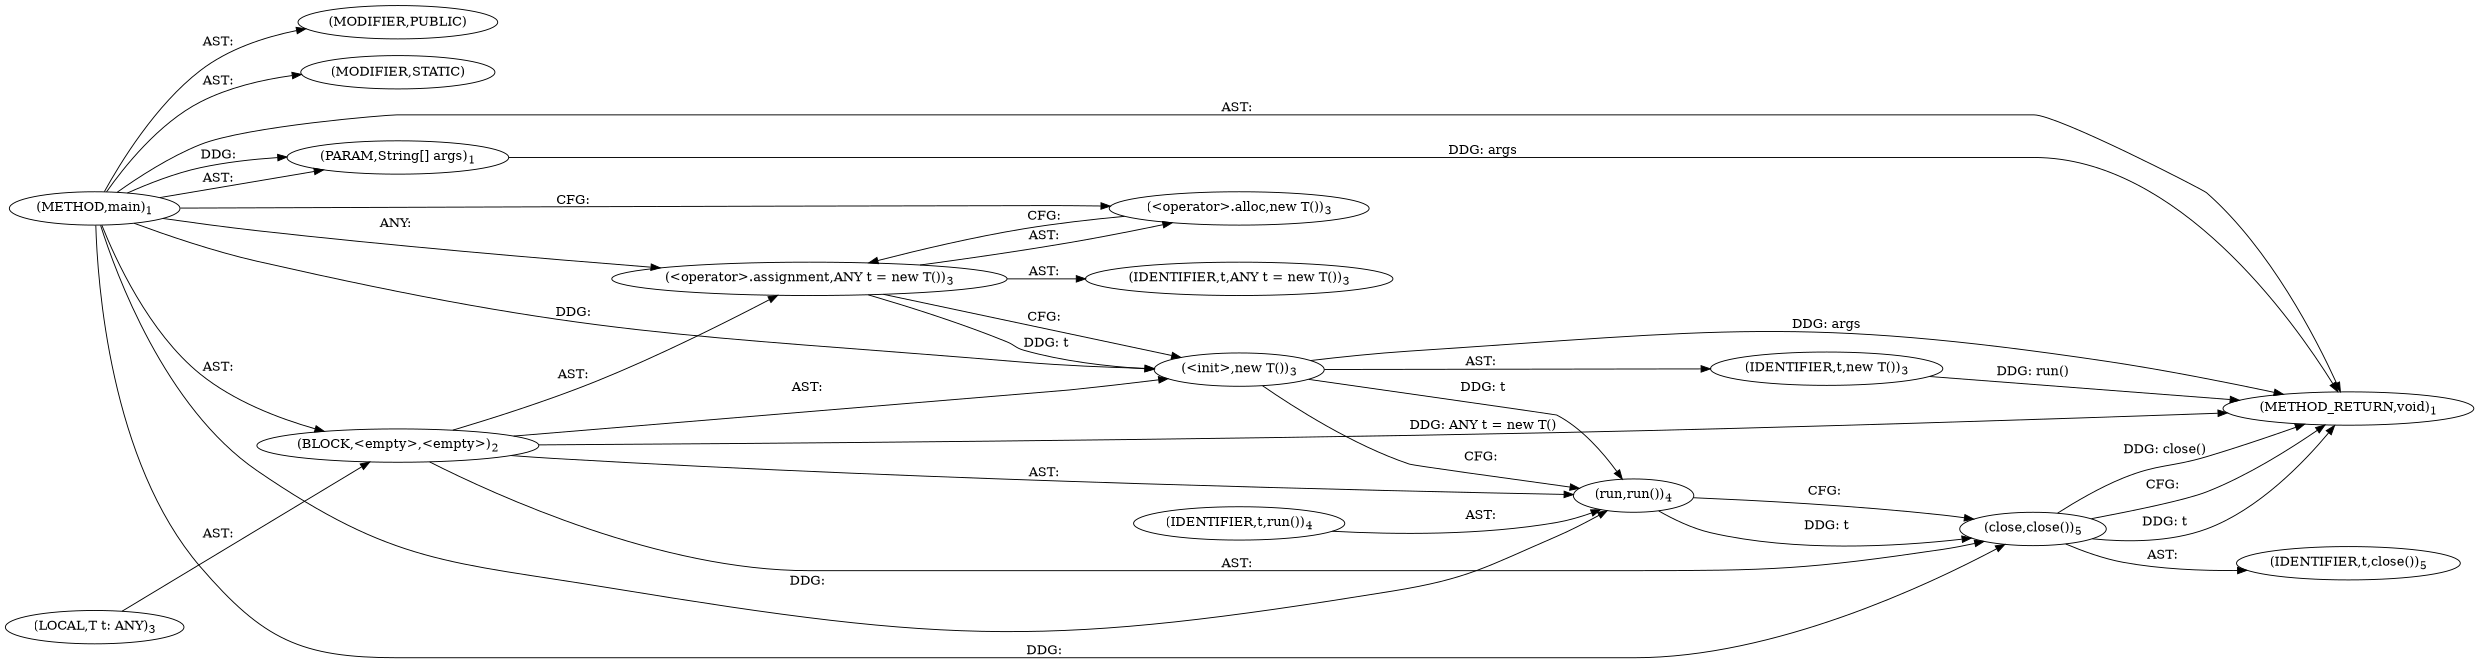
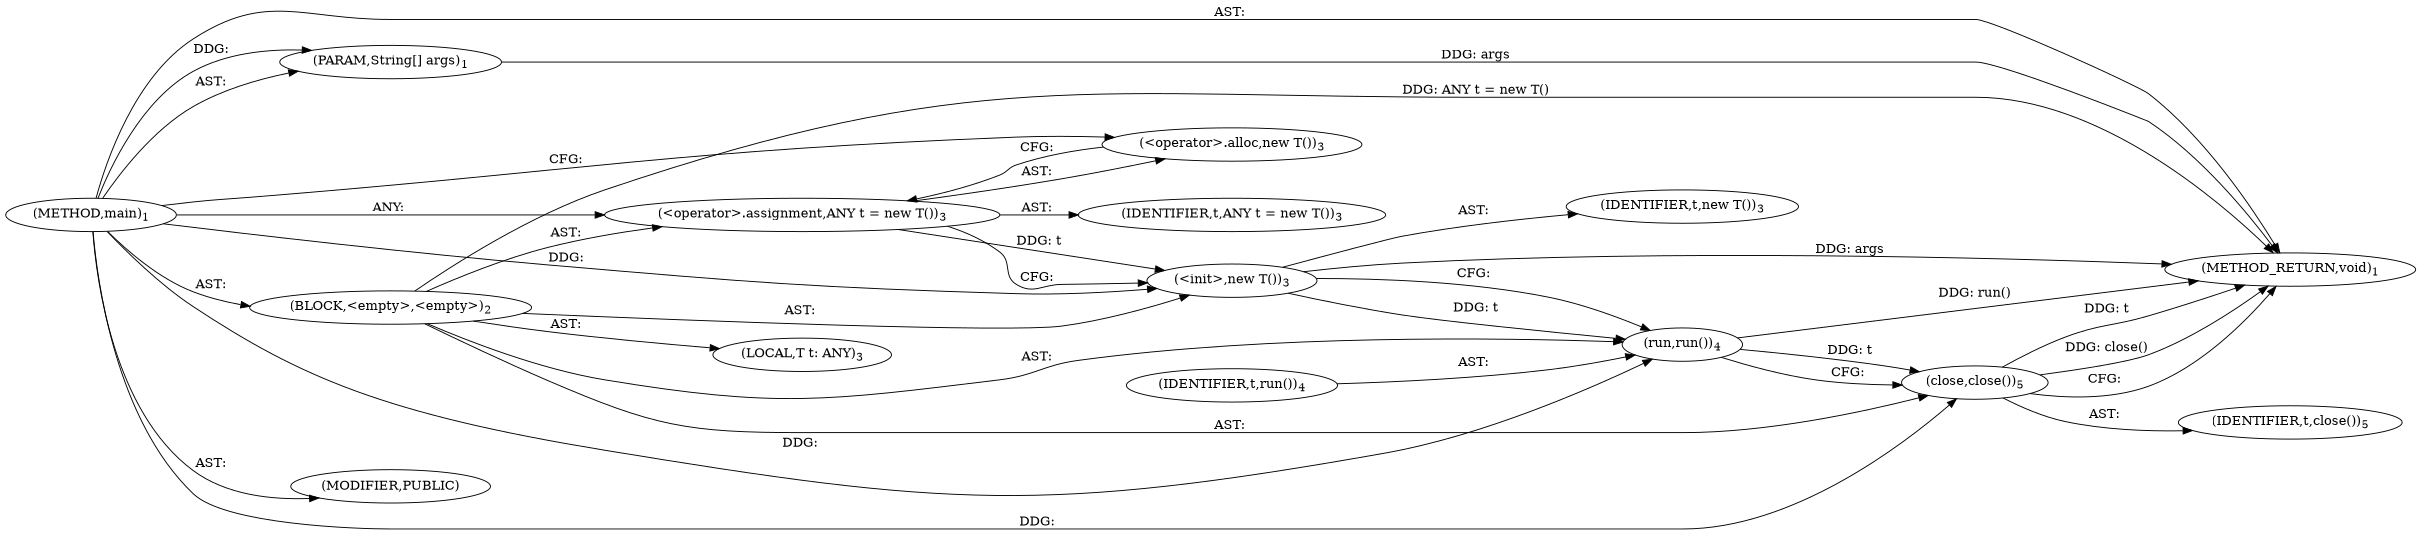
node "(MODIFIER,STATIC)": removed
edge "(IDENTIFIER,t,new T())" -> "(METHOD_RETURN,void)": now "(run,run())" -> "(METHOD_RETURN,void)"
edge "(LOCAL,T t: ANY)" -> "(BLOCK,<empty>,<empty>)": reversed
